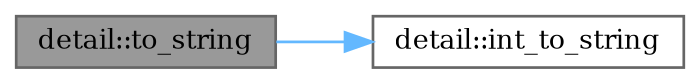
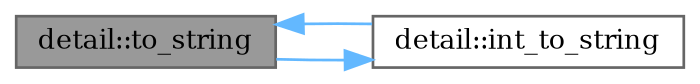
edge "detail::int_to_string" -> "detail::to_string": added
